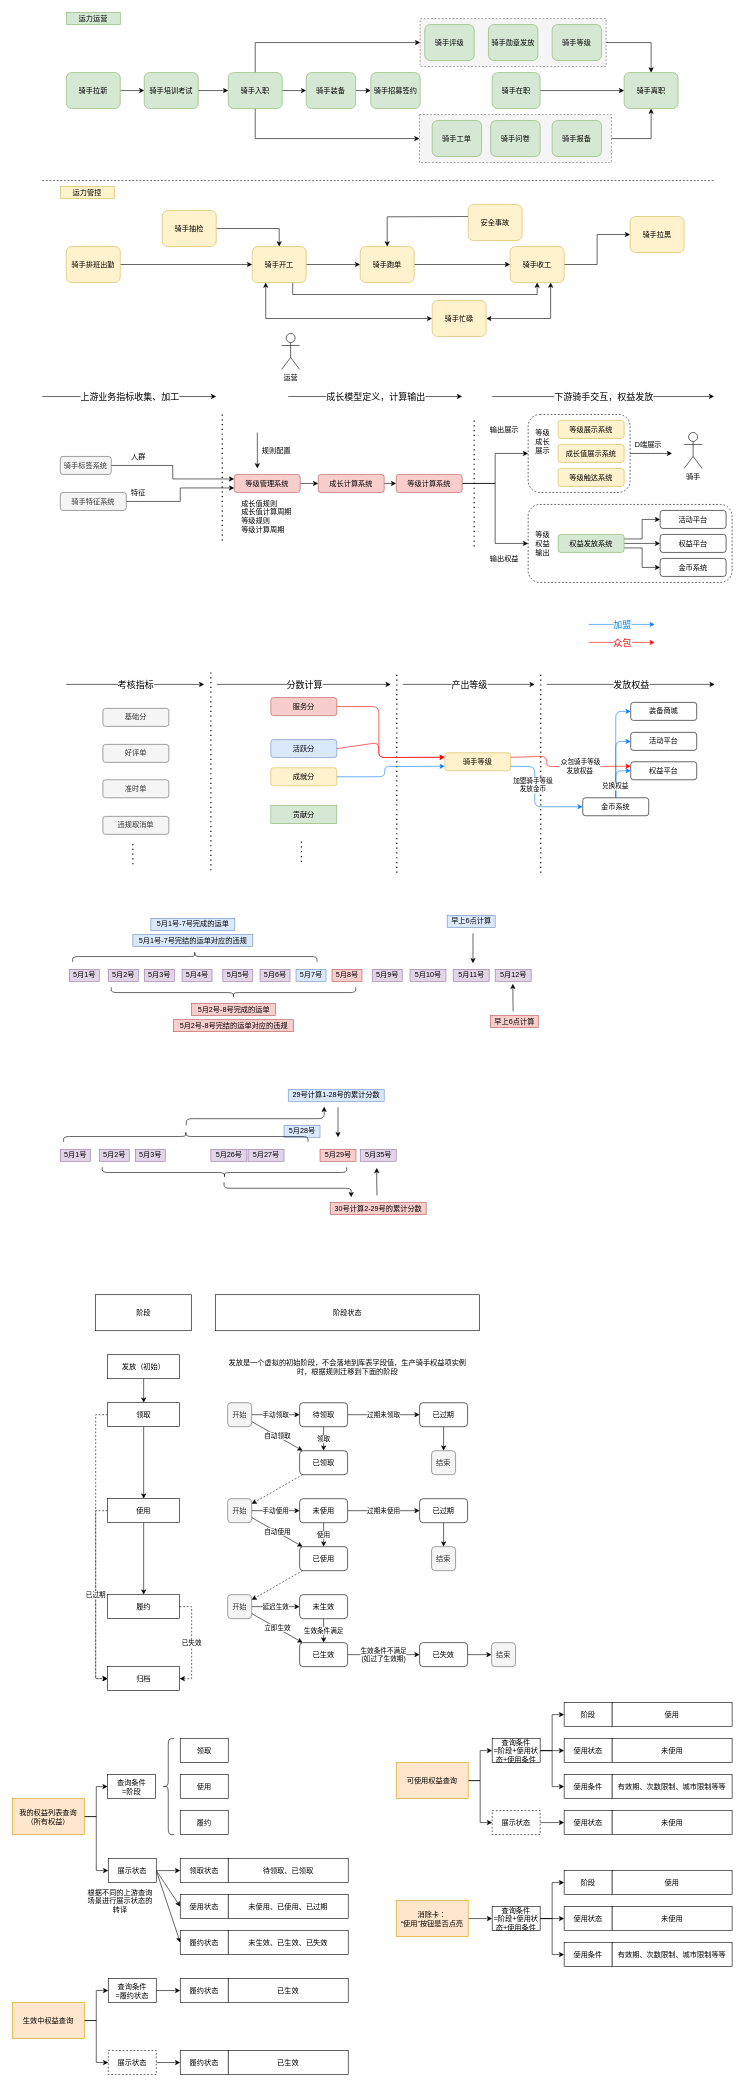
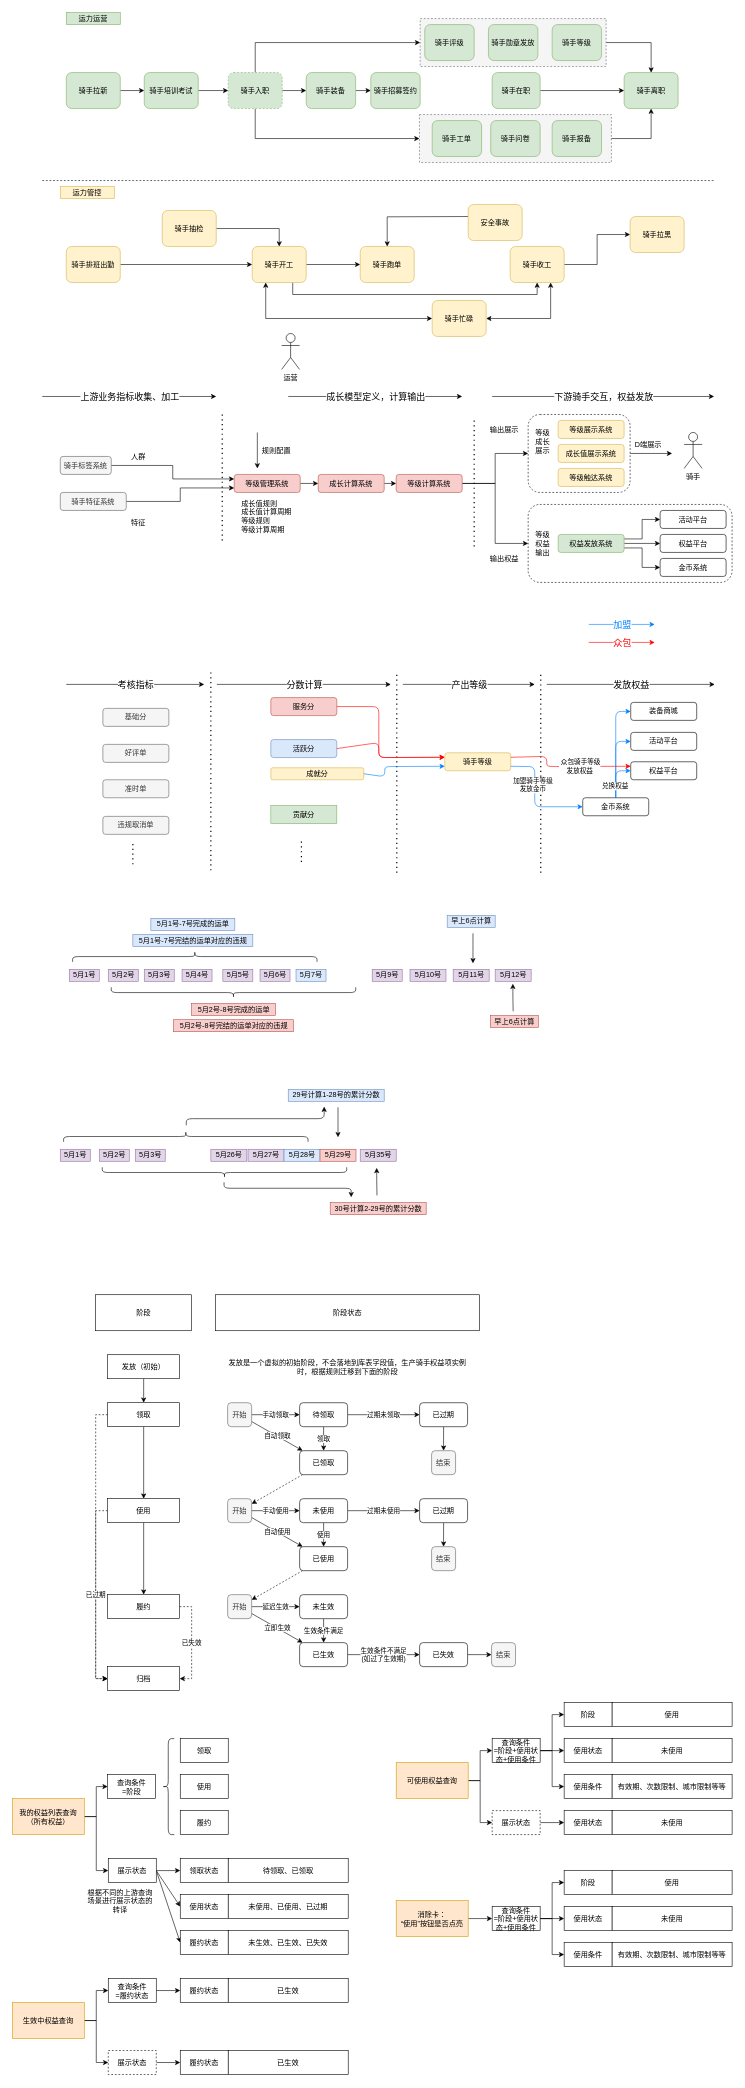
node "骑手入职": style solid -> dashed
edge "骑手跑单" -> "骑手收工": removed
node "特征": moved (138, 492) -> (138, 522)
node "成就分": size 66x18 -> 93x12
node "5月8号": removed
node "5月28号": moved (302, 1131) -> (302, 1155)
